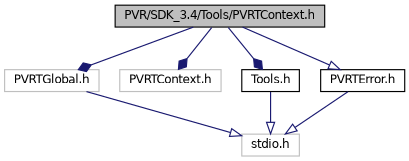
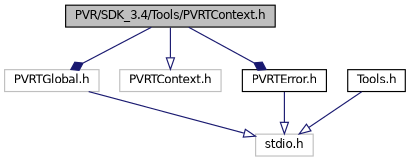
edge "PVR/SDK_3.4/Tools/PVRTContext.h" -> "PVRTContext.h": arrowhead diamond -> onormal
edge "PVR/SDK_3.4/Tools/PVRTContext.h" -> "Tools.h": removed
edge "PVR/SDK_3.4/Tools/PVRTContext.h" -> "PVRTError.h": arrowhead onormal -> diamond
